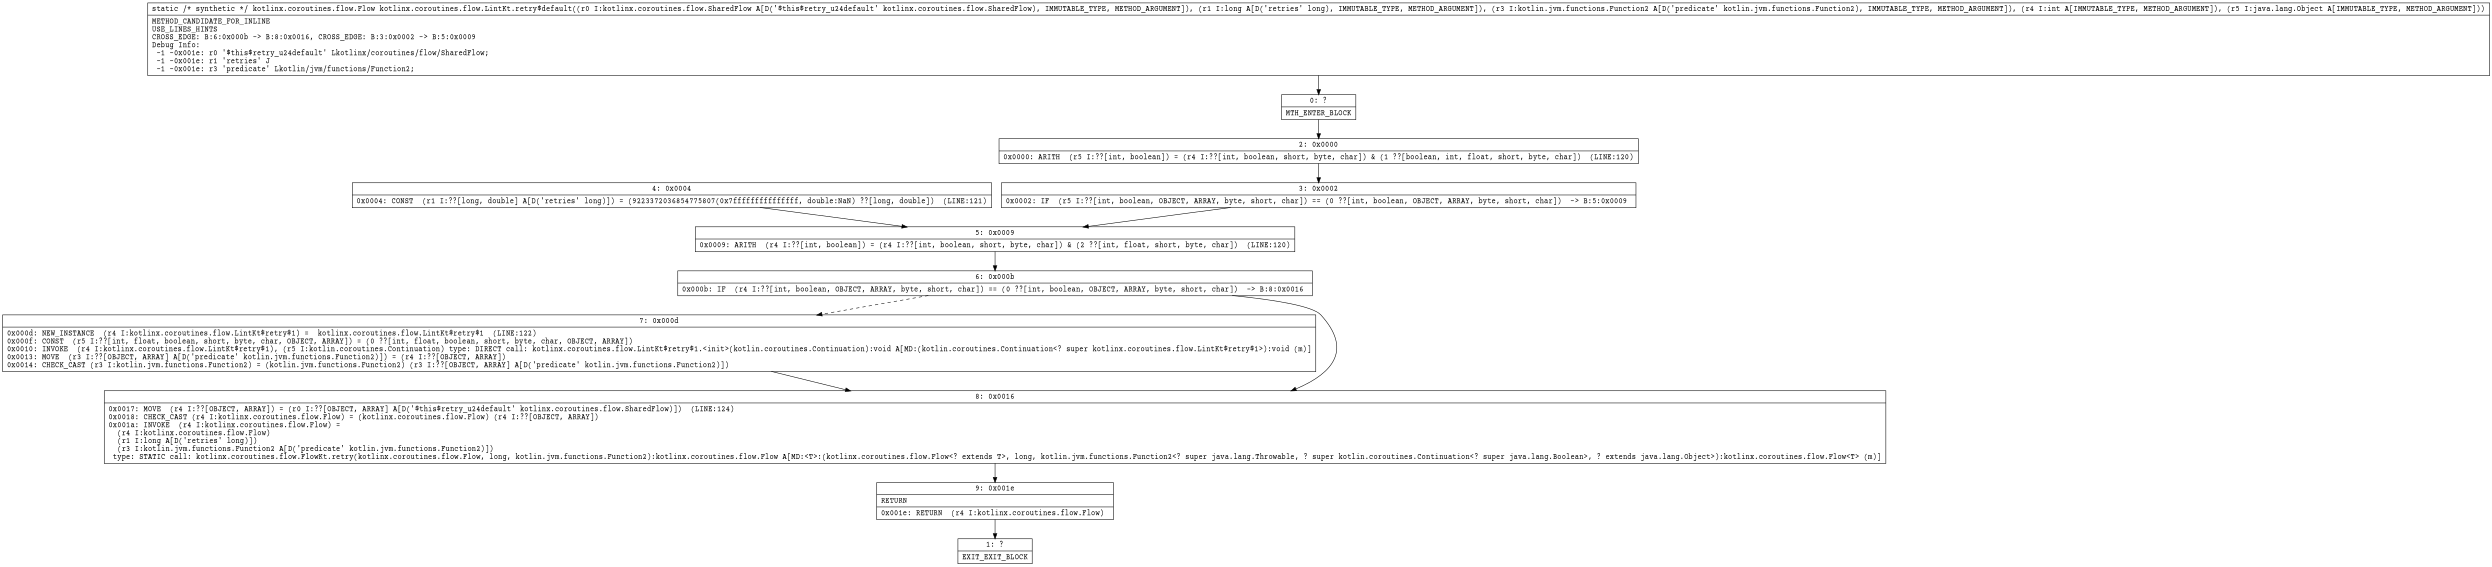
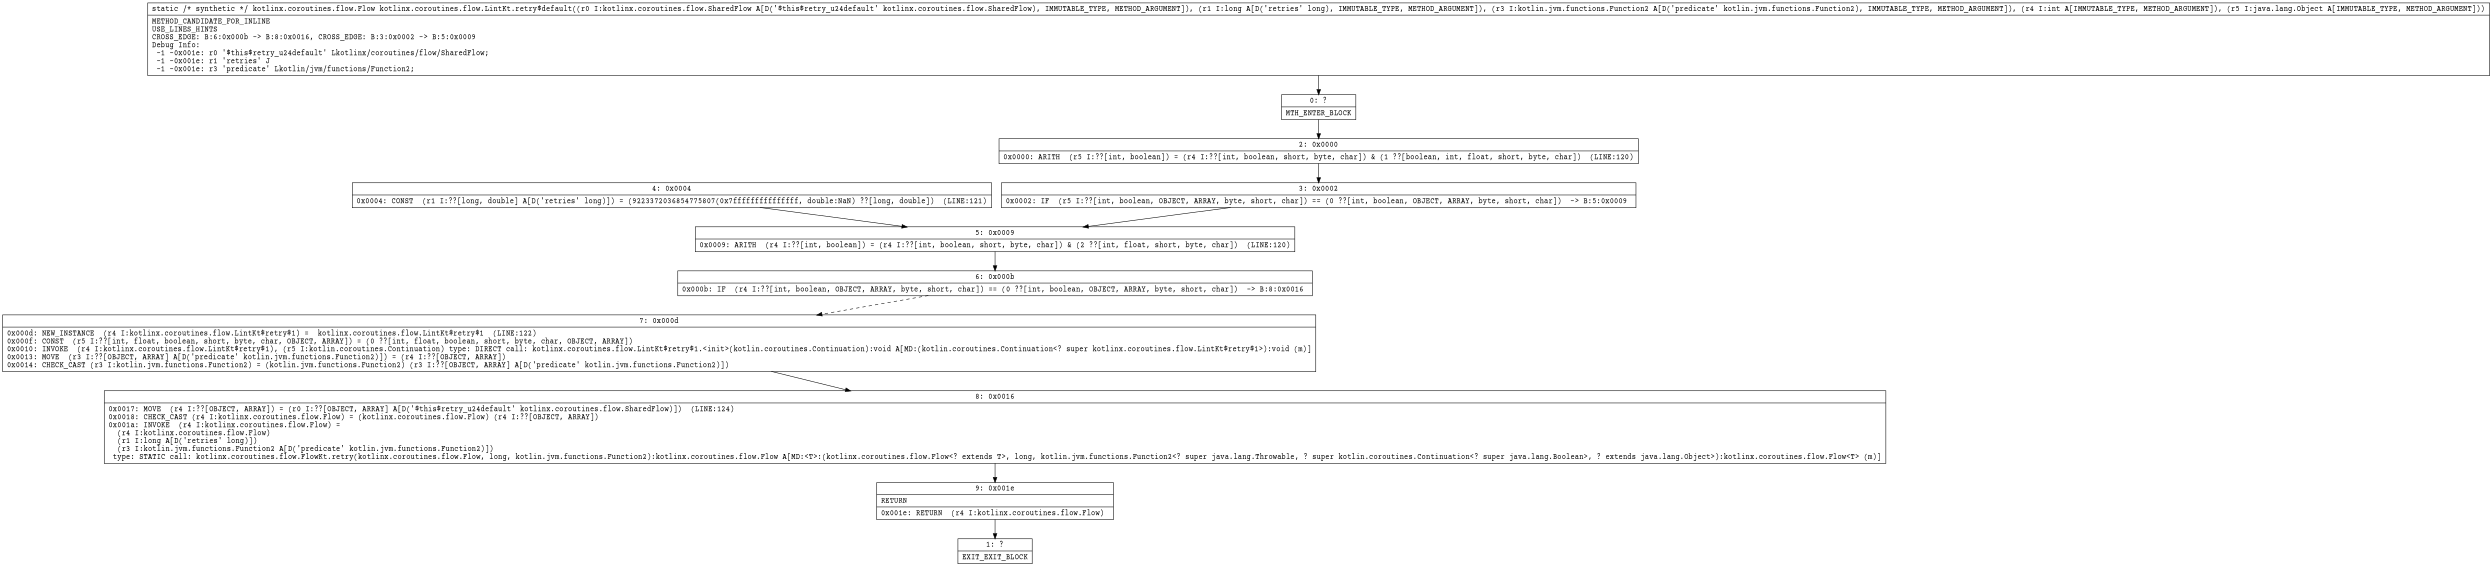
edge "6: 0x000b" -> "8: 0x0016": removed
